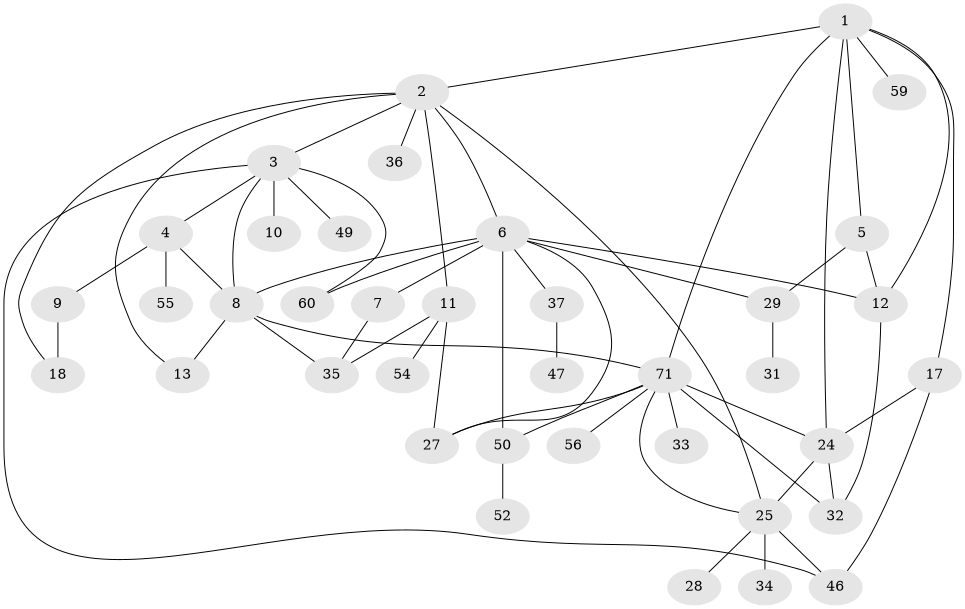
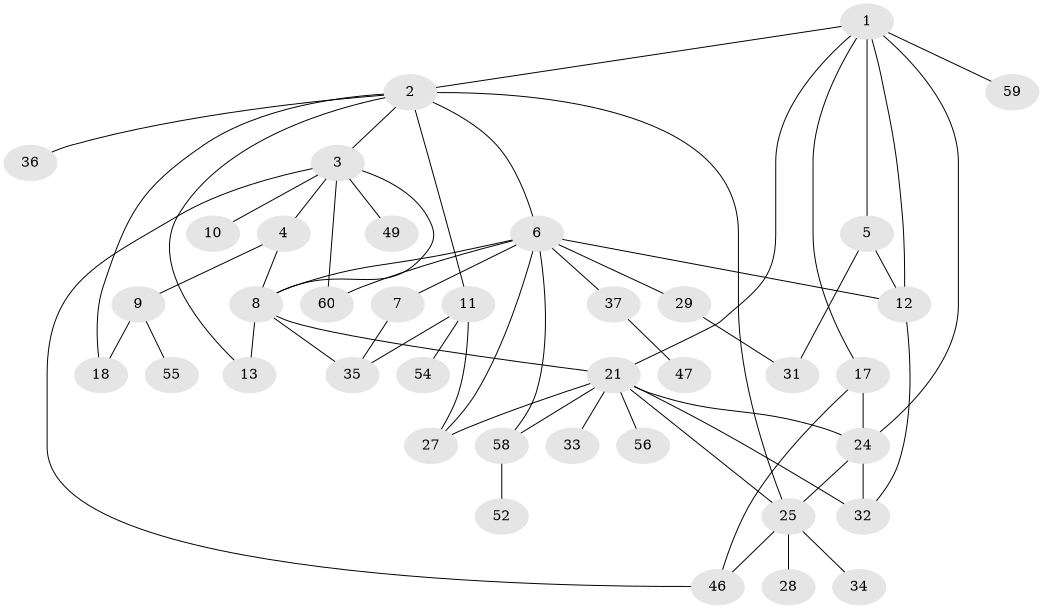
edge "4" -- "55": now "9" -- "55"
edge "5" -- "29": now "5" -- "31"
node "71": label "71" -> "21"
node "50": label "50" -> "58"
